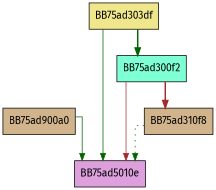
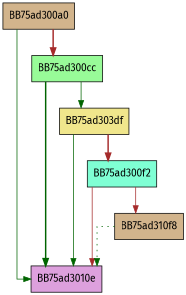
edge "BB75ad303df" -> "BB75ad300f2": color darkgreen -> brown
node "BB75ad300cc": added
edge "BB75ad300f2" -> "BB75ad310f8": style bold -> solid
node "BB75ad900a0": label "BB75ad900a0" -> "BB75ad300a0"
node "BB75ad5010e": label "BB75ad5010e" -> "BB75ad3010e"
